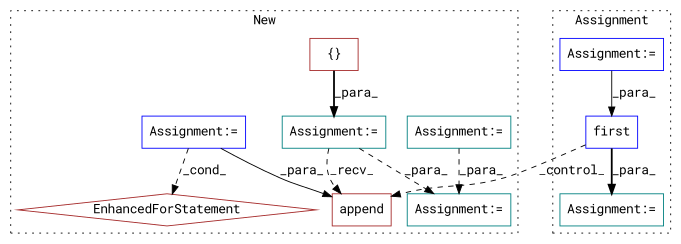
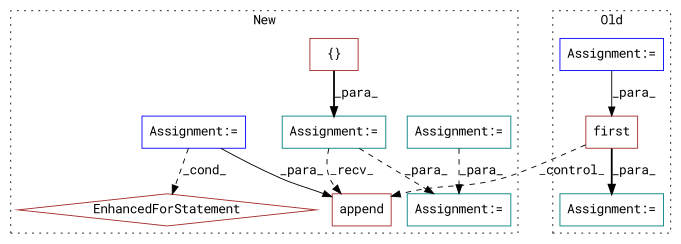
cluster "Assignment": label "Assignment" -> "Old"
node "first": color blue -> brown
